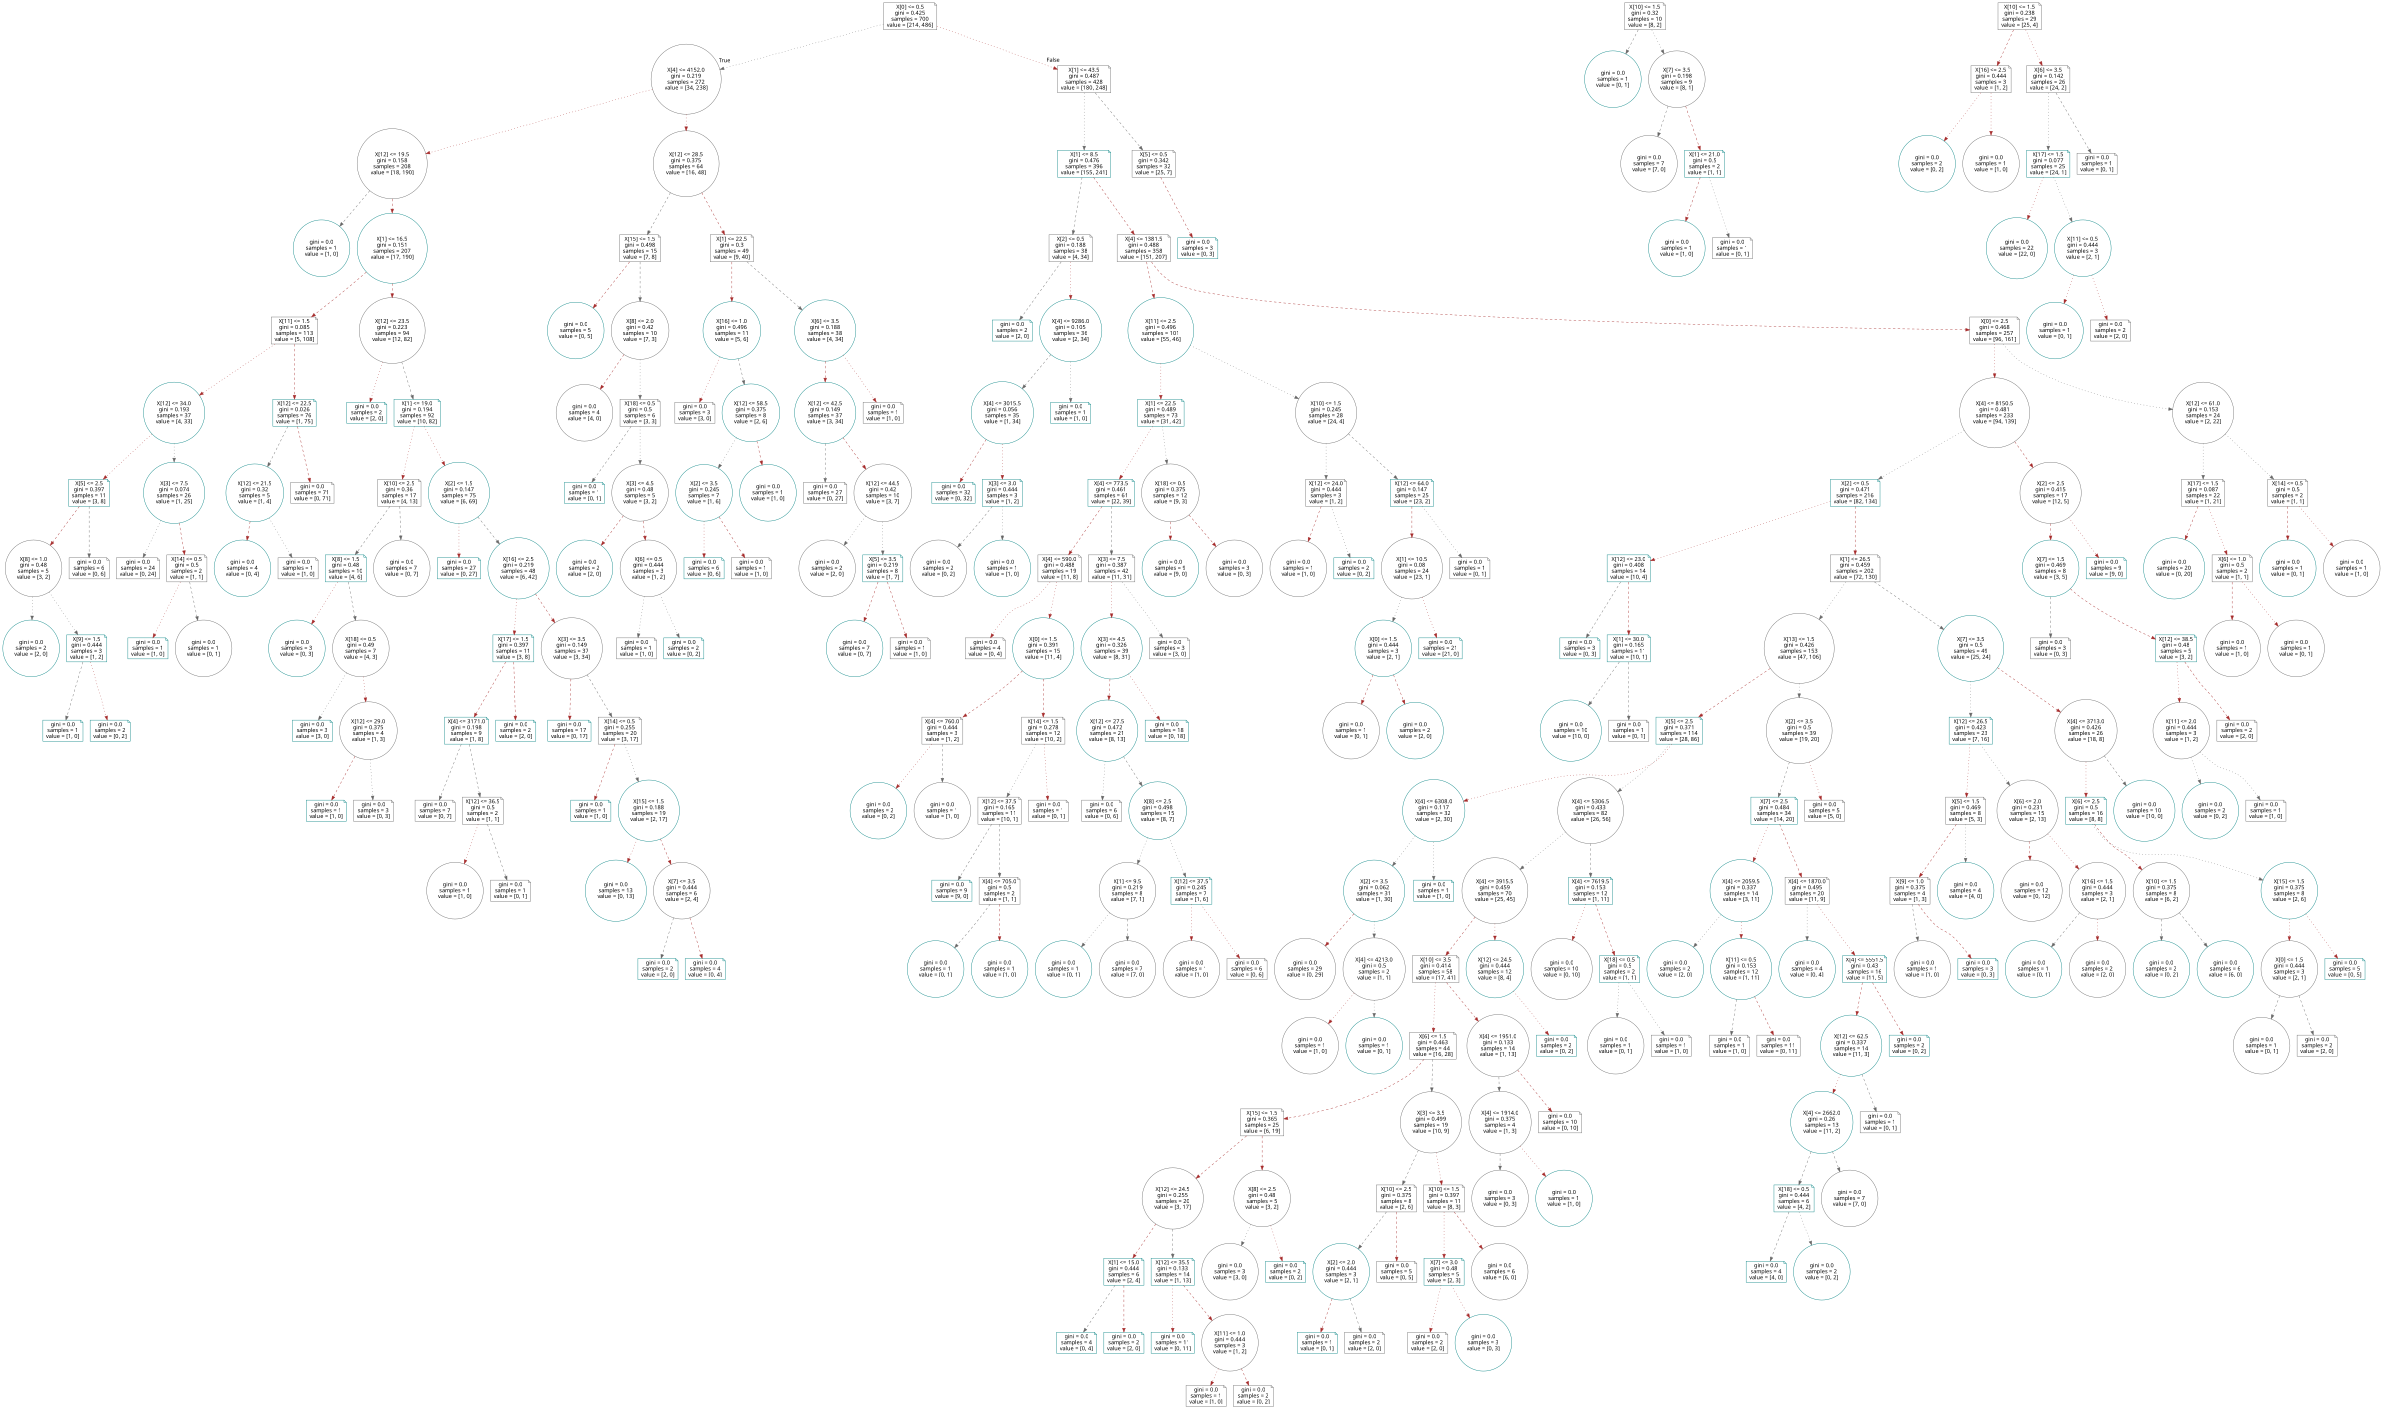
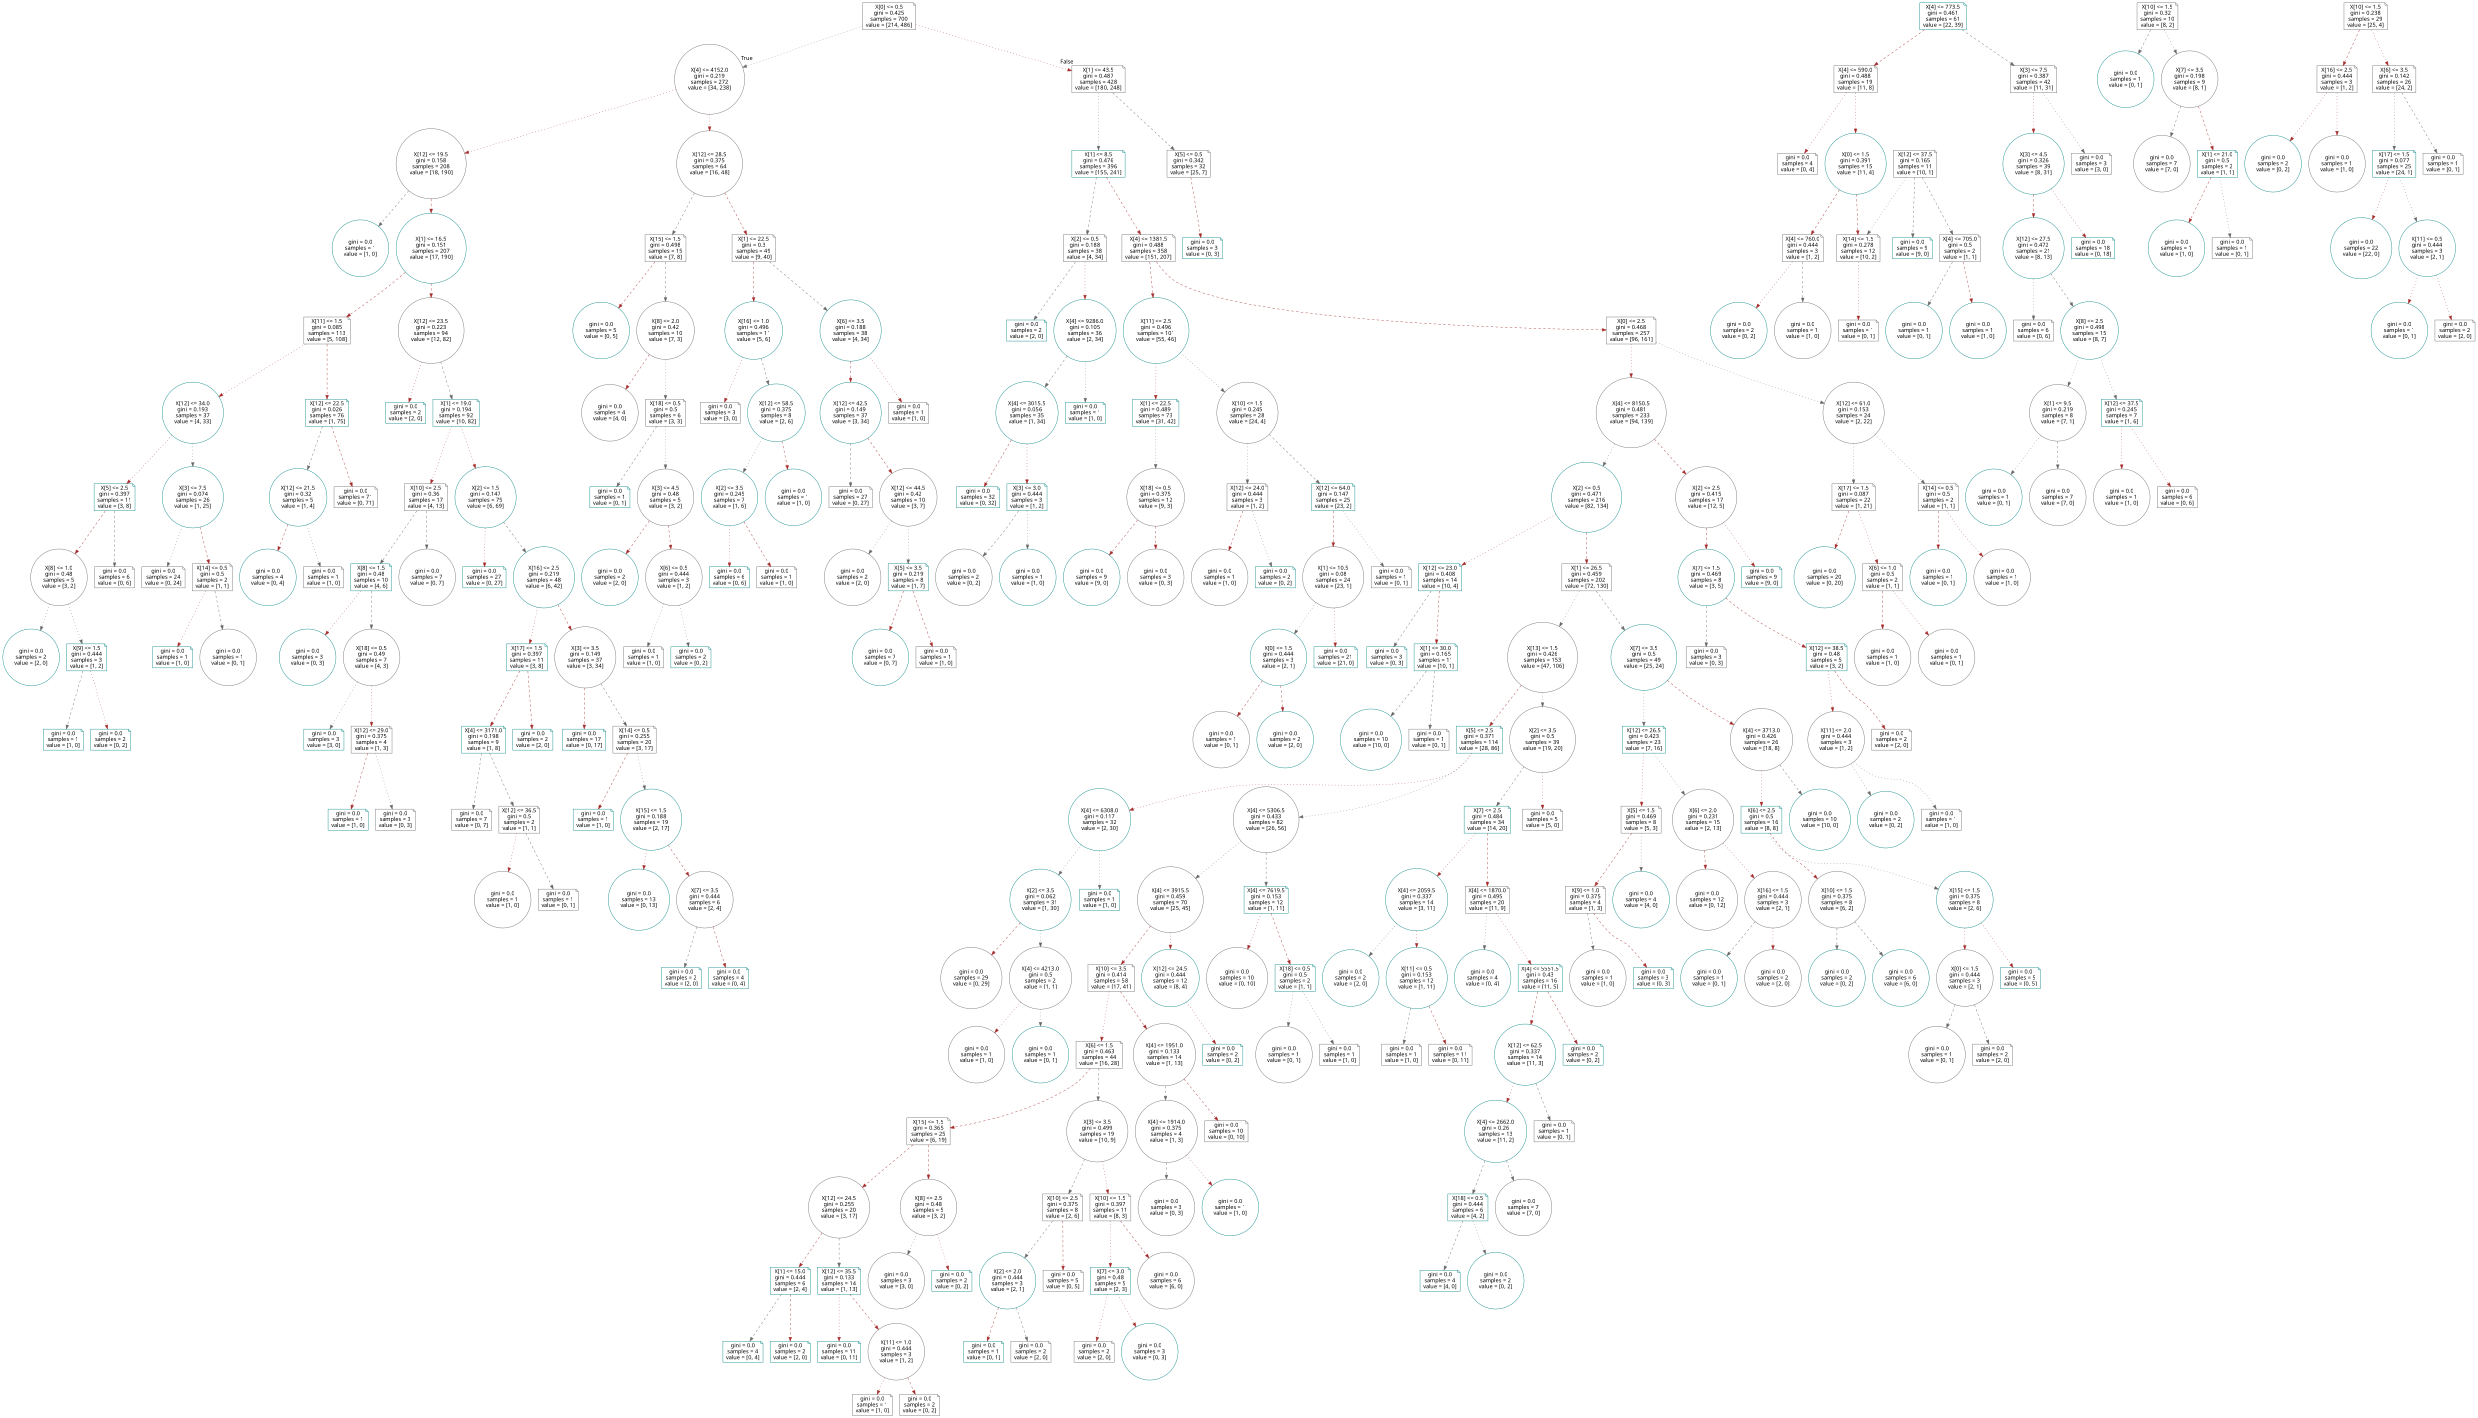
edge "X[1] <= 22.5 gini = 0.489 samples = 73 value = [31, 42]" -> "X[4] <= 773.5 gini = 0.461 samples = 61 value = [22, 39]": removed
node "X[2] <= 0.5 gini = 0.471 samples = 216 value = [82, 134]": shape note -> circle
node "X[12] <= 29.0 gini = 0.375 samples = 4 value = [1, 3]": shape circle -> note
edge "X[14] <= 1.5 gini = 0.278 samples = 12 value = [10, 2]" -> "X[12] <= 37.5 gini = 0.165 samples = 11 value = [10, 1]": reversed
